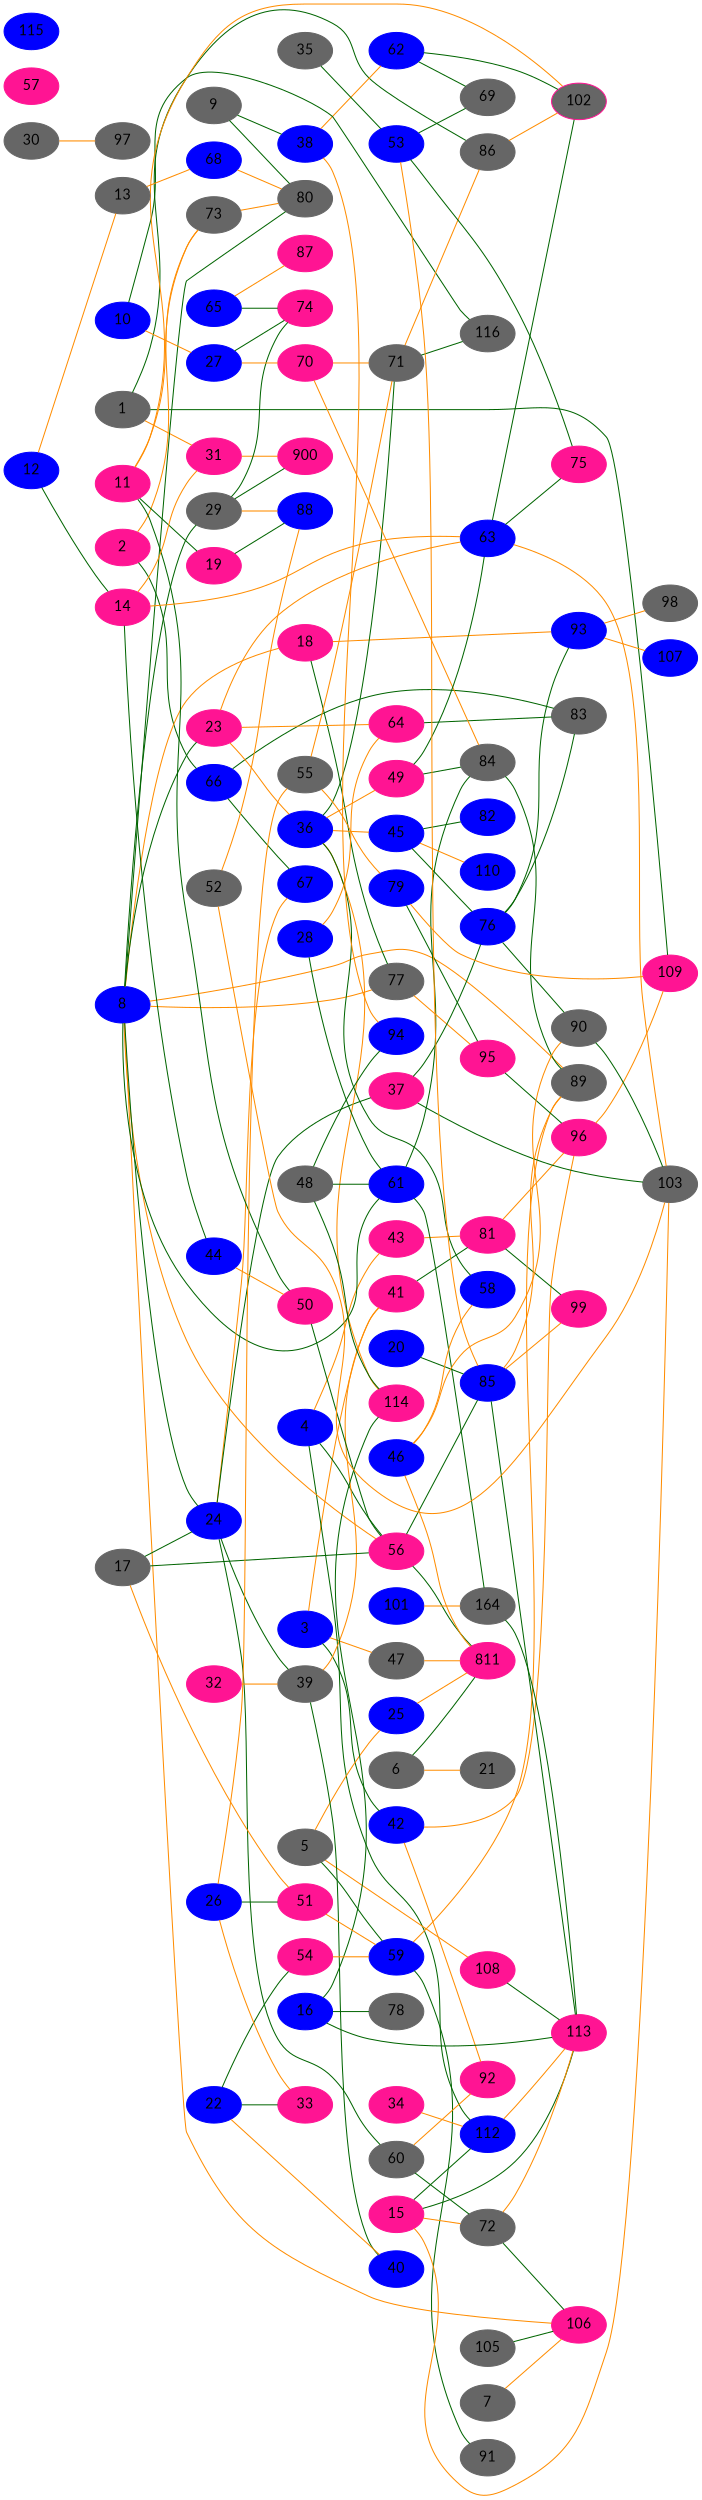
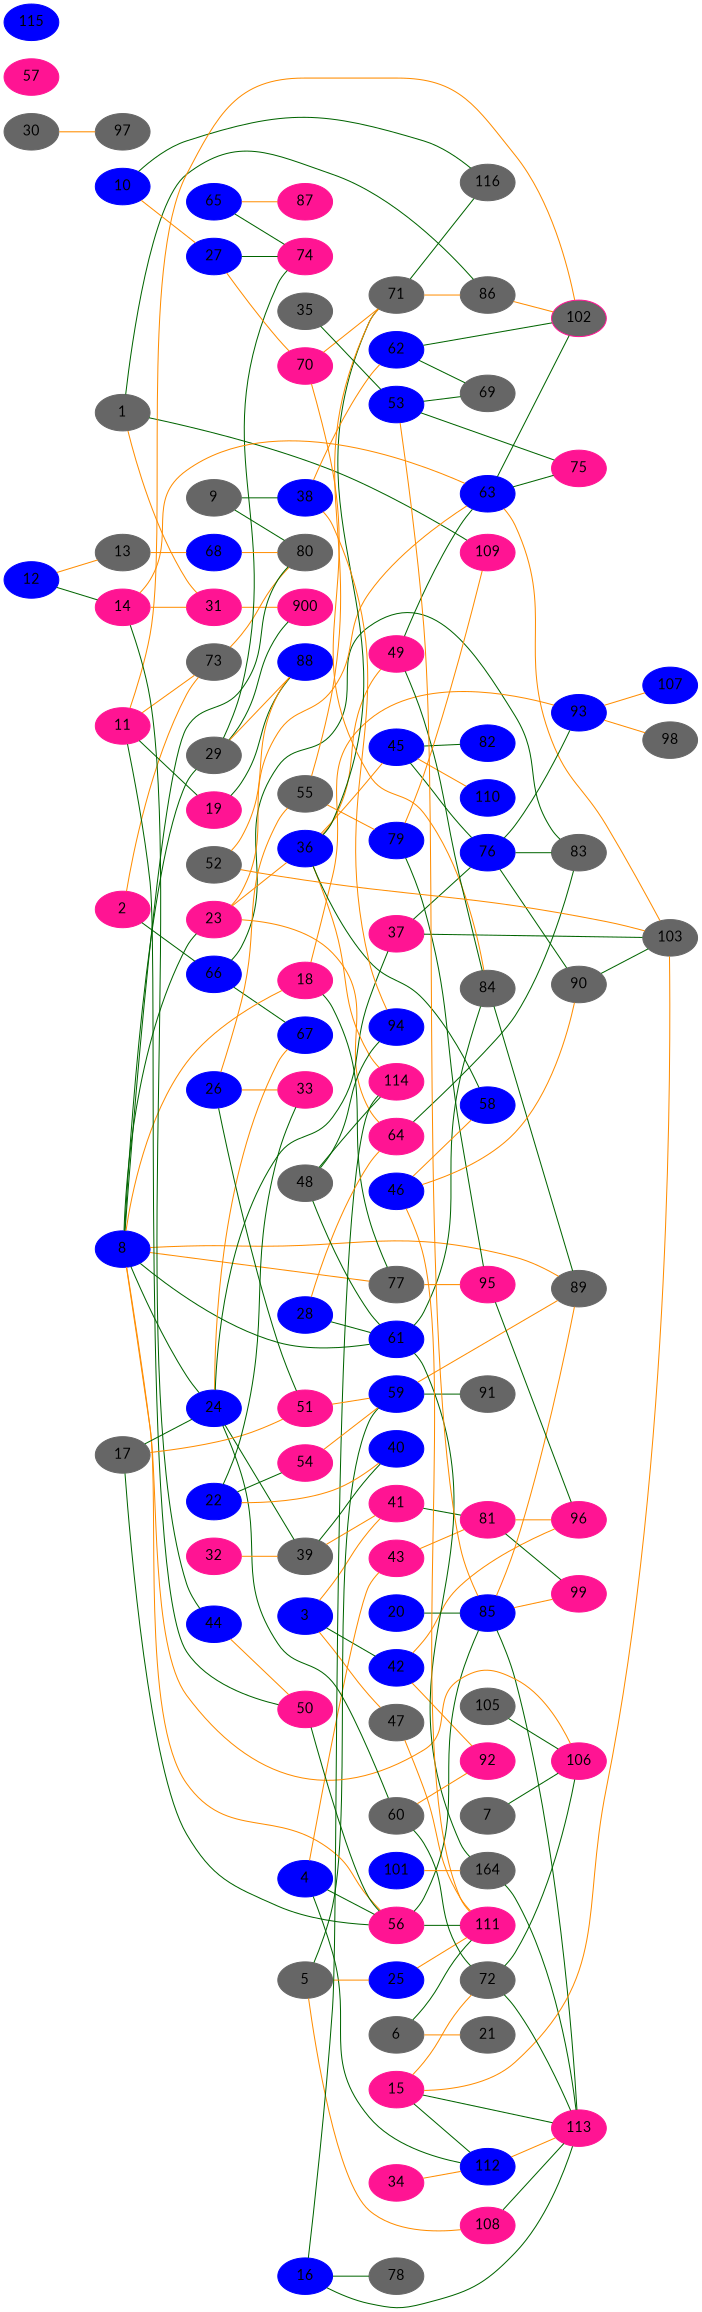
edge "109" -- "96": removed
node "811": label "811" -> "111"
edge "113" -- "72": color darkorange -> darkgreen
edge "106" -- "7": color darkorange -> darkgreen
